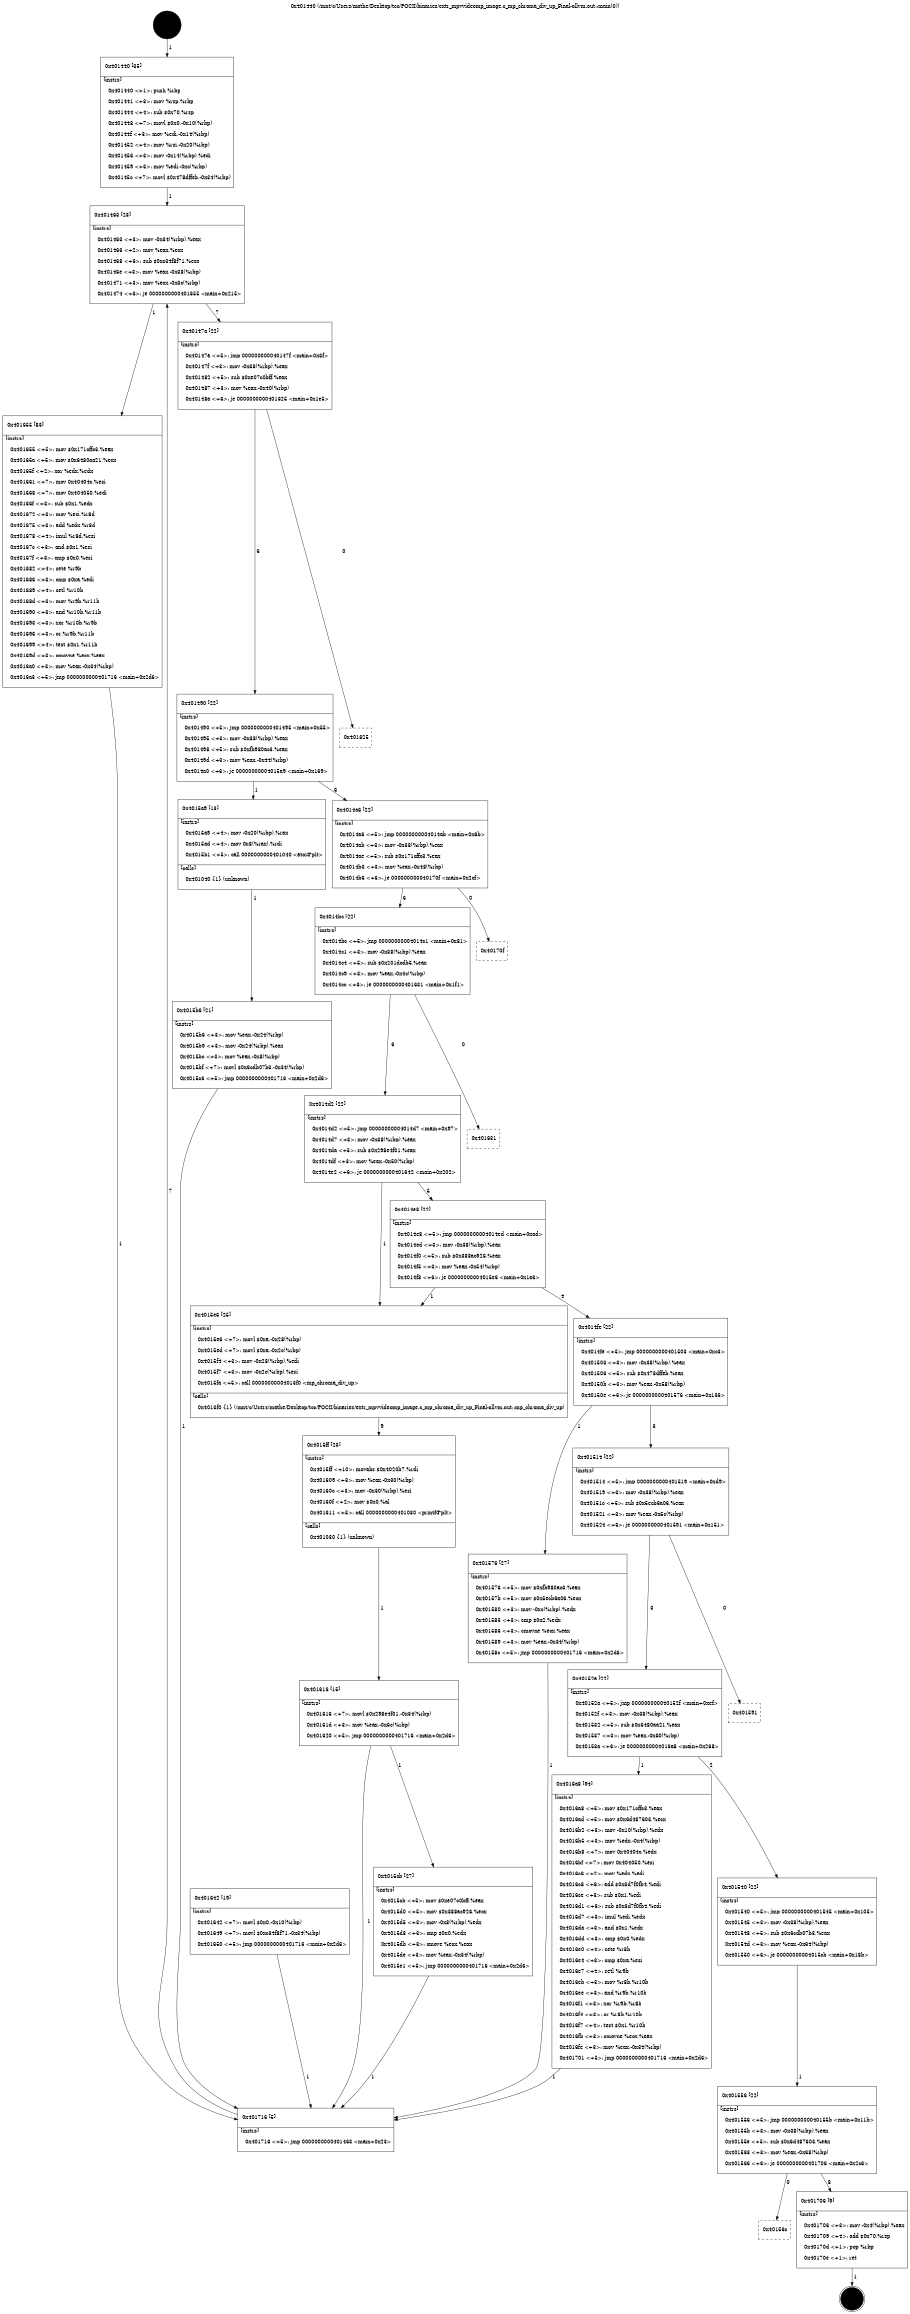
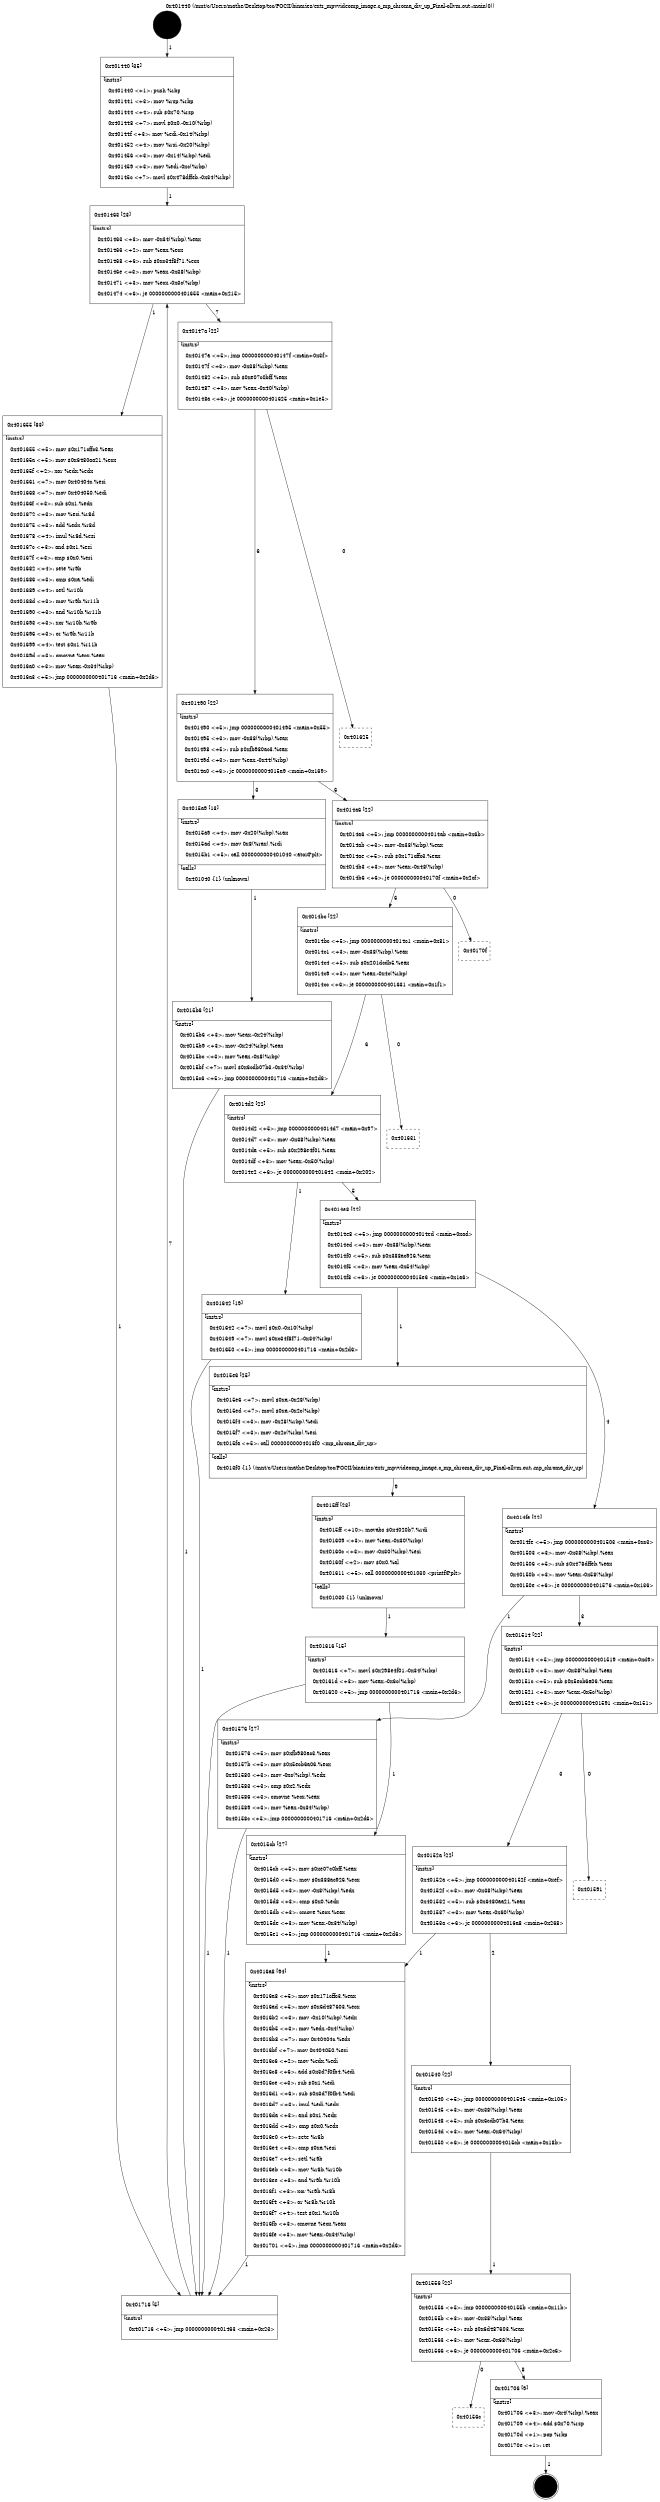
edge "0x401490 [22]" -> "0x4015a9 [13]": label " 1" -> " 3"
edge "0x4014d2 [22]" -> "0x4015e6 [25]": now "0x4014d2 [22]" -> "0x401642 [19]"
edge "0x4015cb [27]" -> "0x401716 [5]": now "0x4015cb [27]" -> "0x4016a8 [94]"
